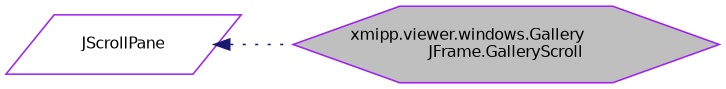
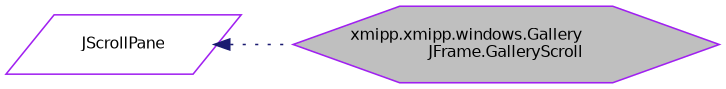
node "xmipp.viewer.windows.Gallery JFrame.GalleryScroll": label "xmipp.viewer.windows.Gallery JFrame.GalleryScroll" -> "xmipp.xmipp.windows.Gallery JFrame.GalleryScroll"
